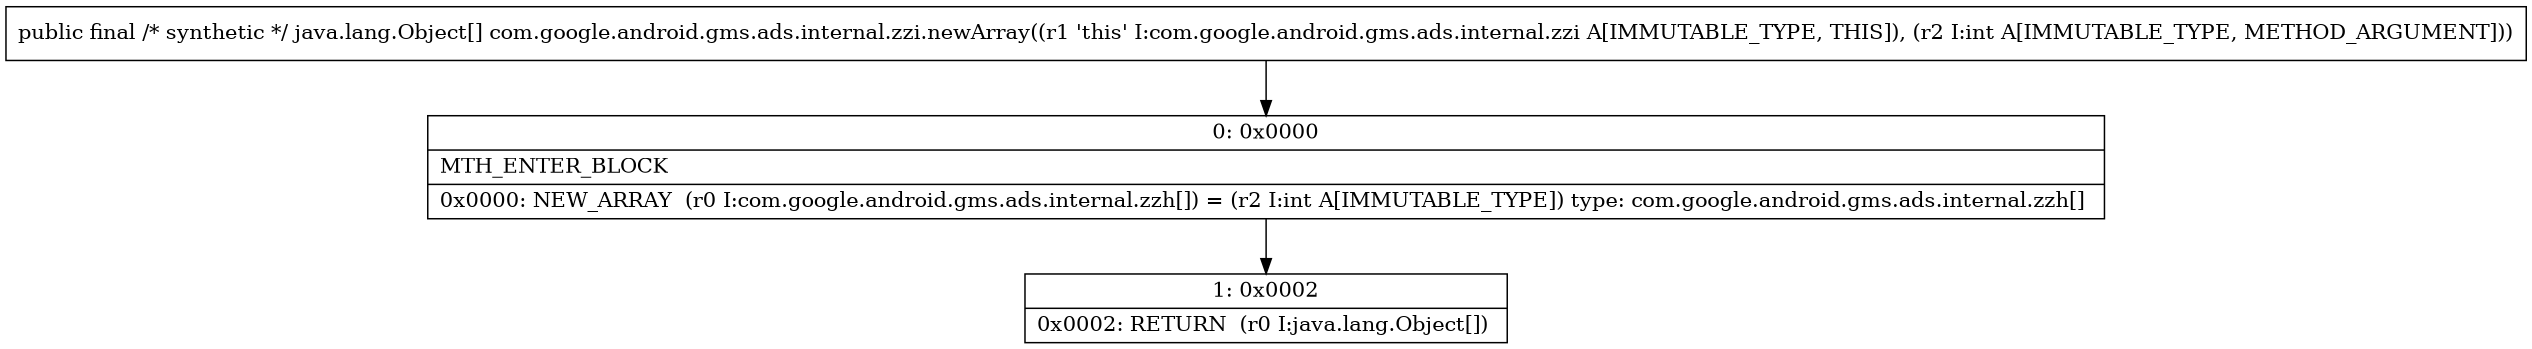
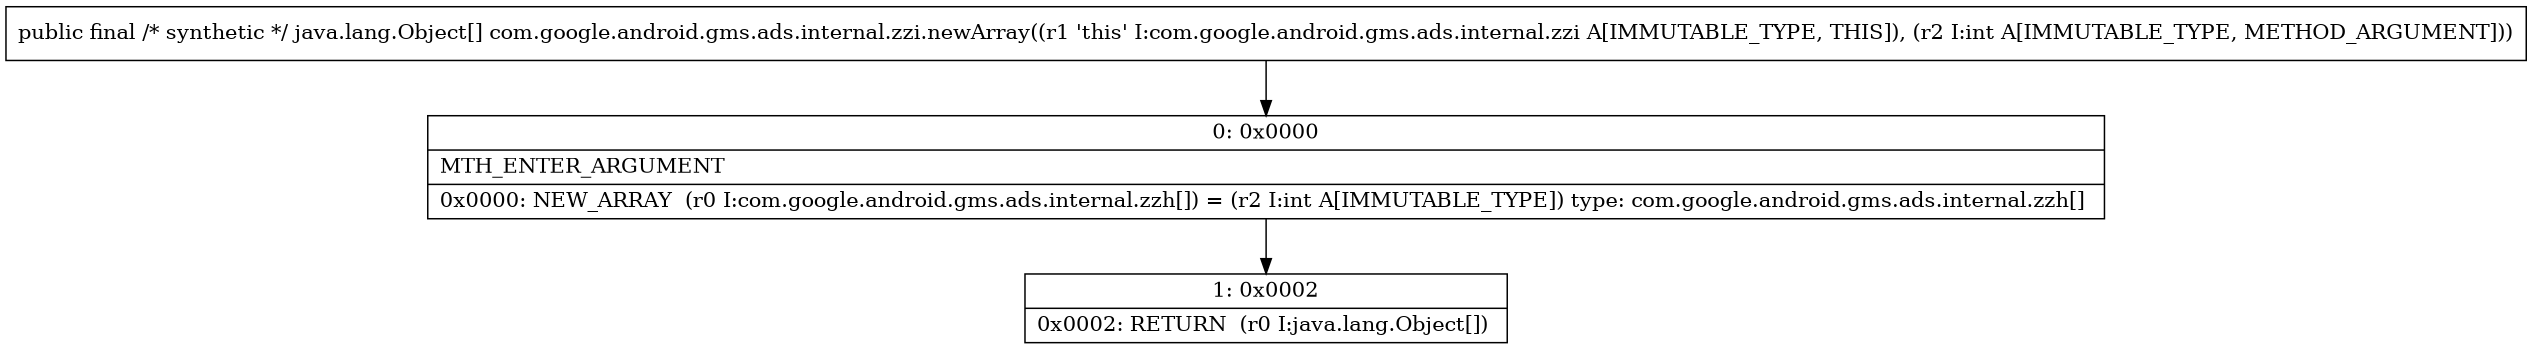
node "0: 0x0000": text "MTH_ENTER_BLOCK" -> "MTH_ENTER_ARGUMENT"
